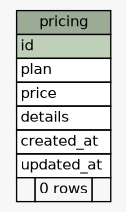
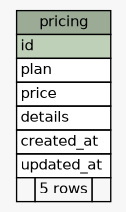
node "pricing": text "0 rows" -> "5 rows"
